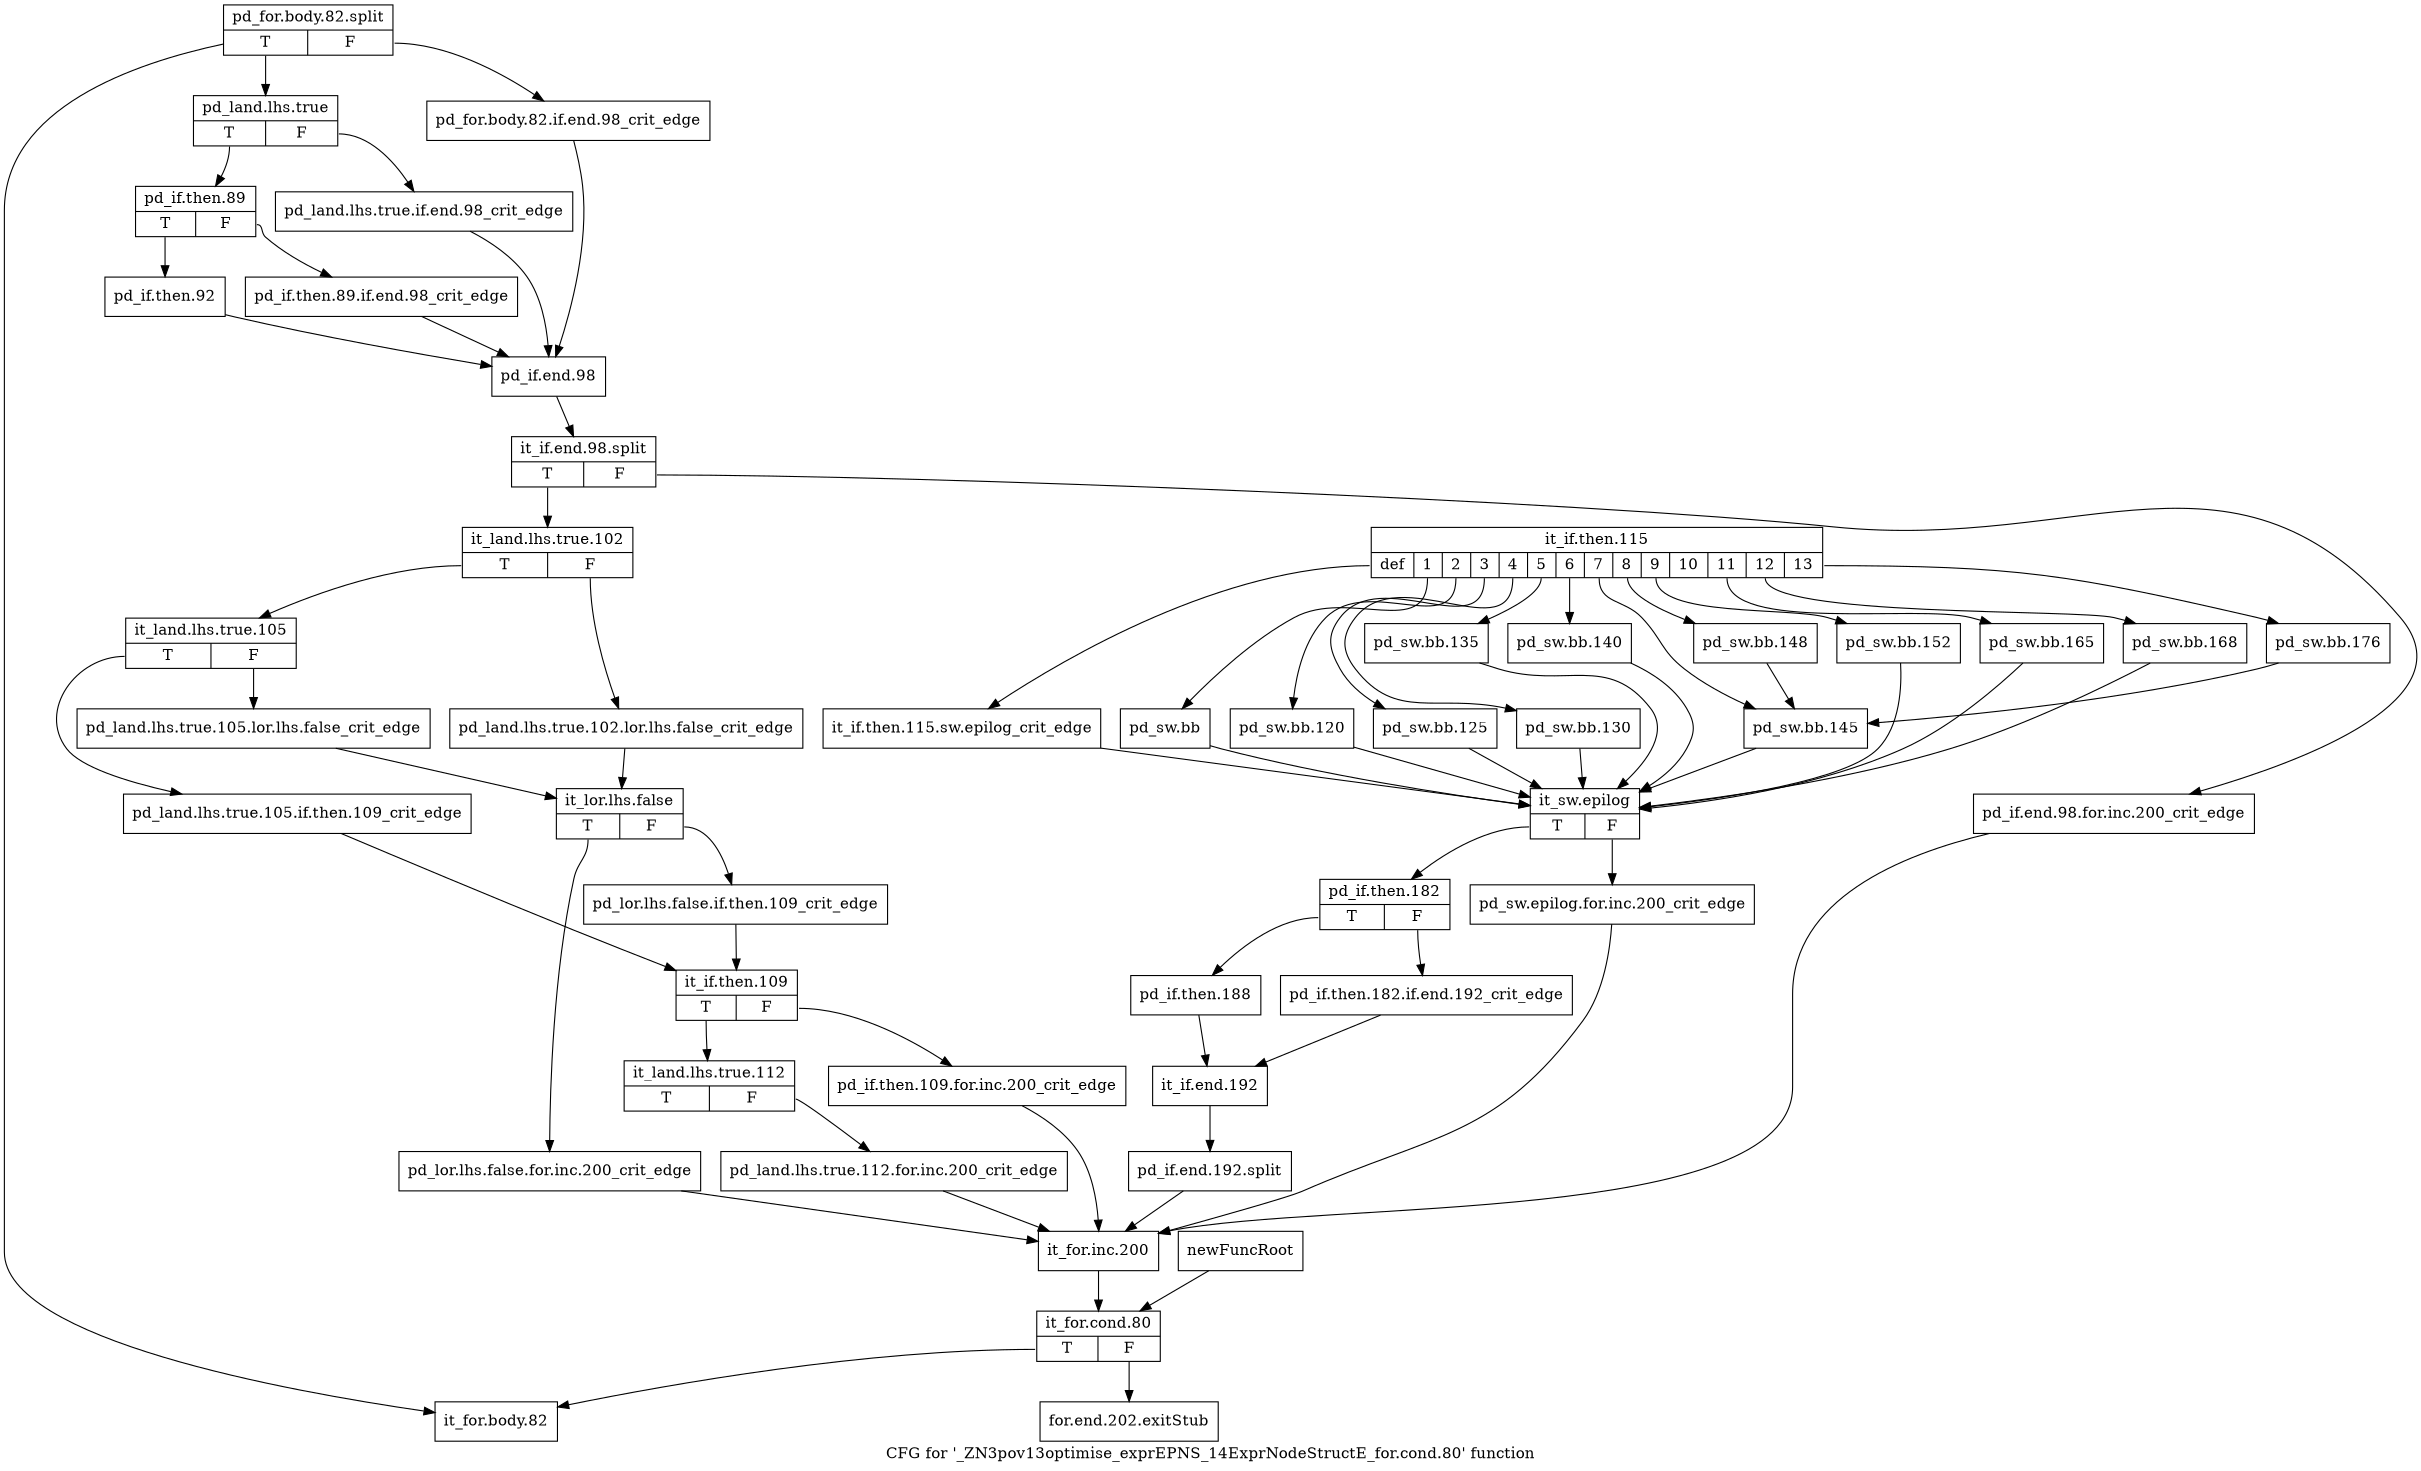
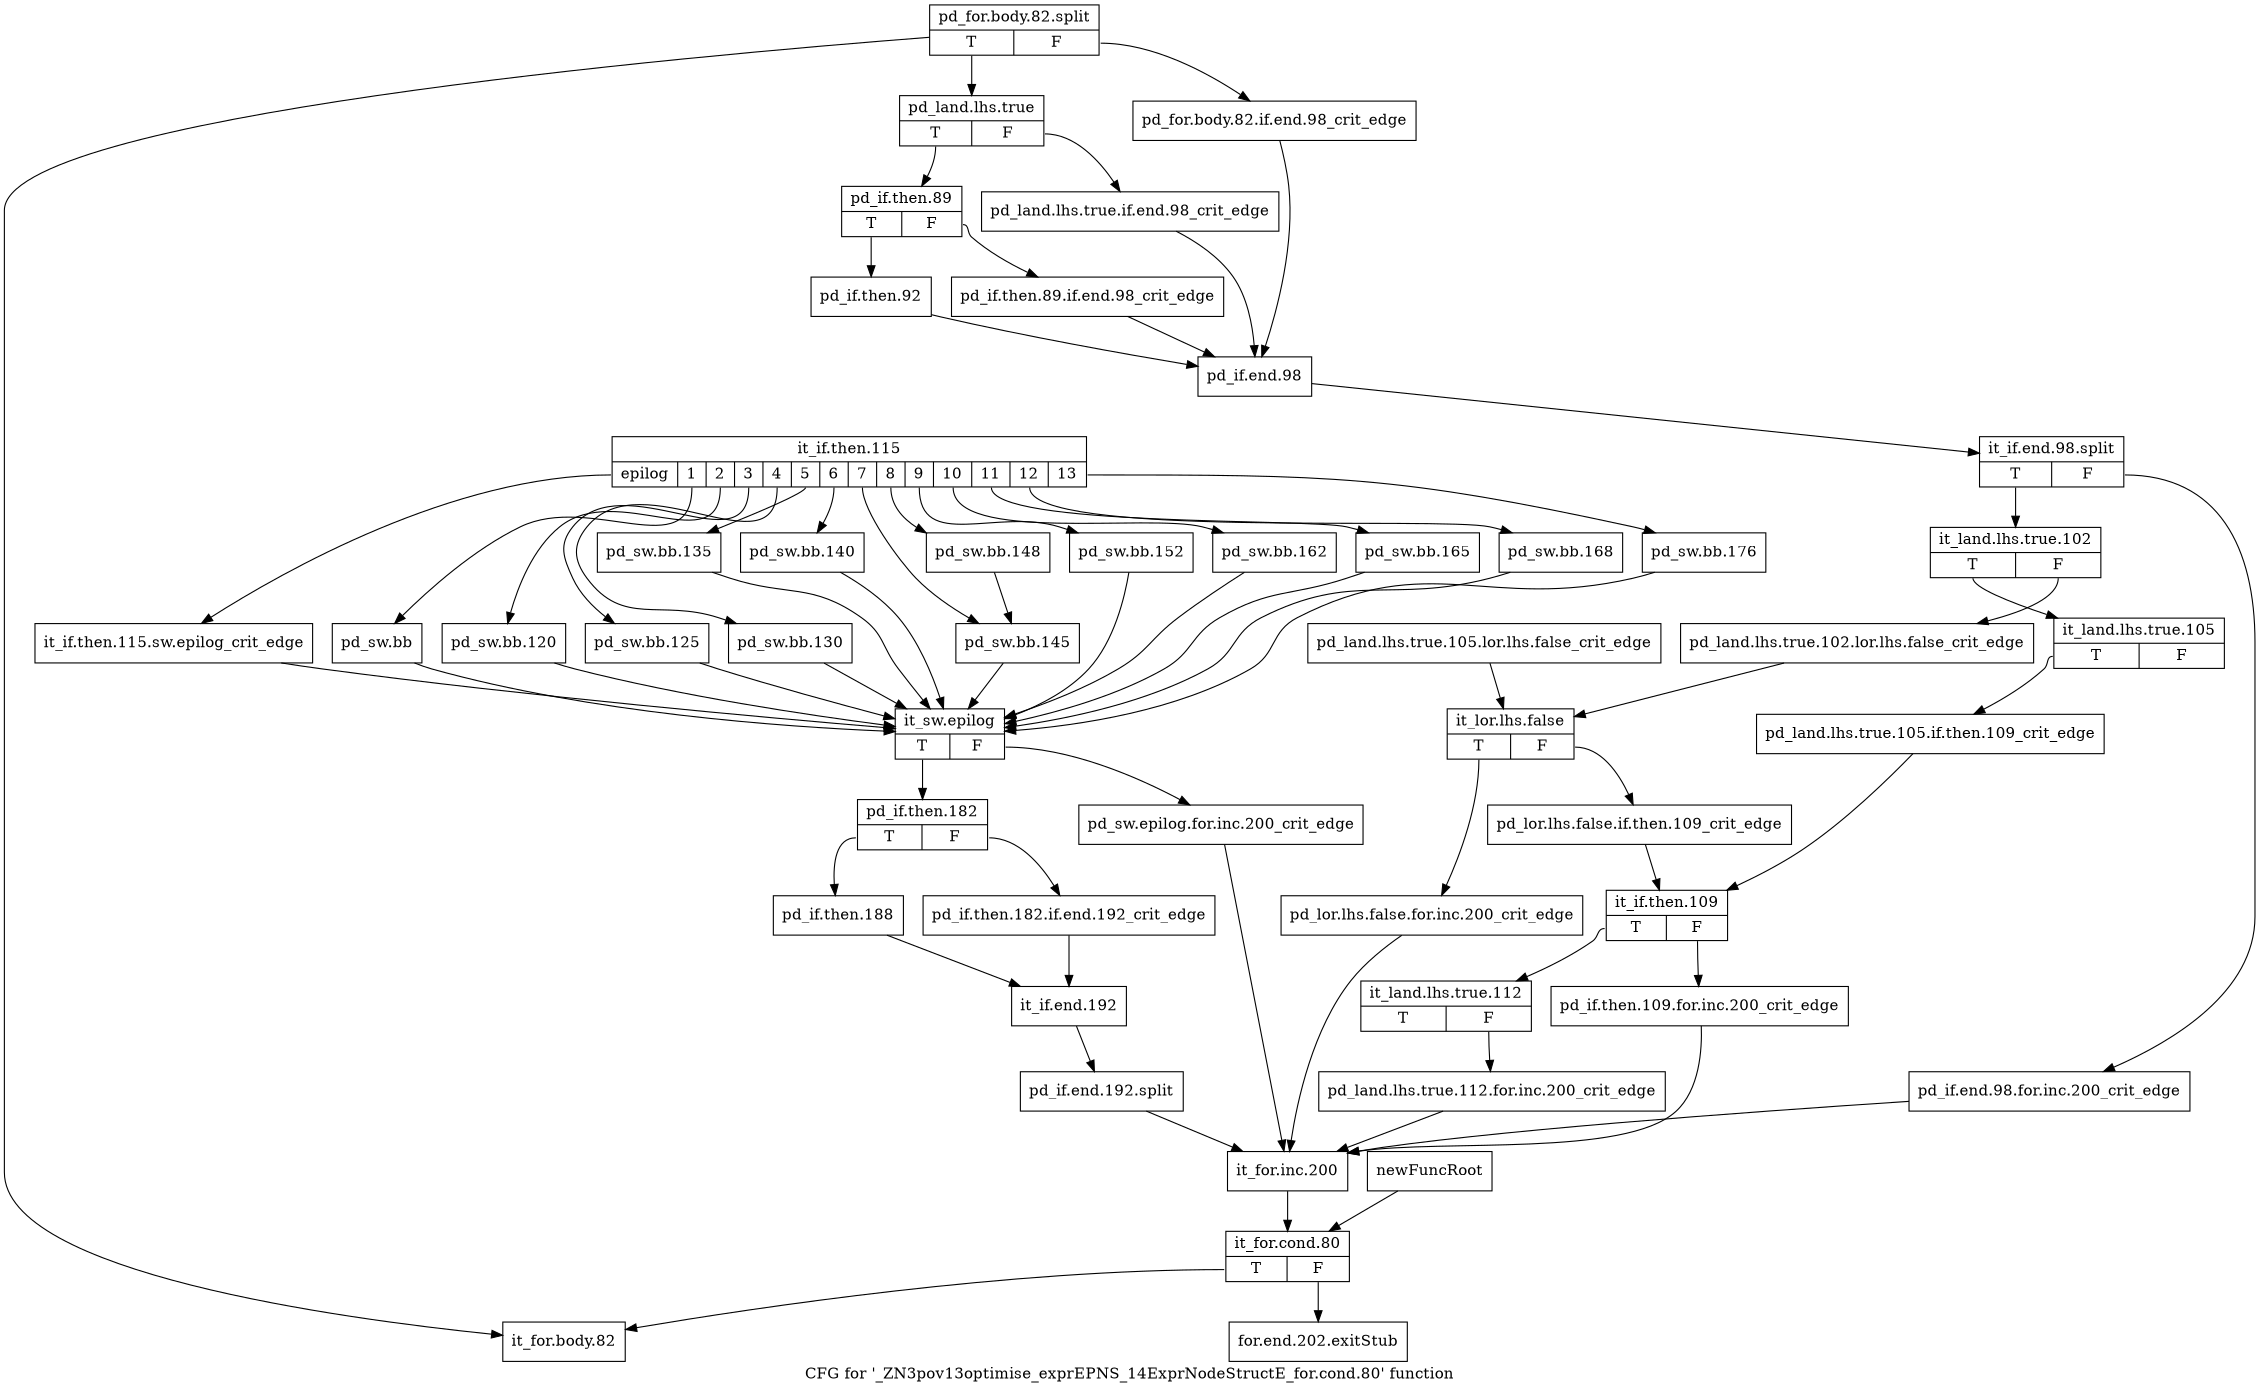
node "pd_sw.bb.162": added
node "it_if.then.115": text "def" -> "epilog"
edge "it_land.lhs.true.105" -> "pd_land.lhs.true.105.lor.lhs.false_crit_edge": removed
edge "pd_sw.bb.176" -> "pd_sw.bb.145": now "pd_sw.bb.176" -> "it_sw.epilog"
